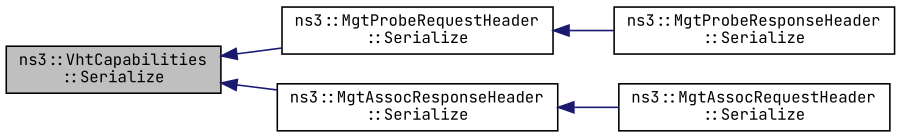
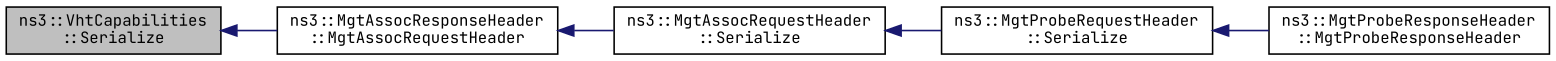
node "ns3::MgtProbeResponseHeader ::Serialize": label "ns3::MgtProbeResponseHeader ::Serialize" -> "ns3::MgtProbeResponseHeader ::MgtProbeResponseHeader"
edge "ns3::MgtProbeRequestHeader ::Serialize" -> "ns3::VhtCapabilities ::Serialize": now "ns3::MgtProbeRequestHeader ::Serialize" -> "ns3::MgtAssocRequestHeader ::Serialize"
node "ns3::MgtAssocResponseHeader ::Serialize": label "ns3::MgtAssocResponseHeader ::Serialize" -> "ns3::MgtAssocResponseHeader ::MgtAssocRequestHeader"
